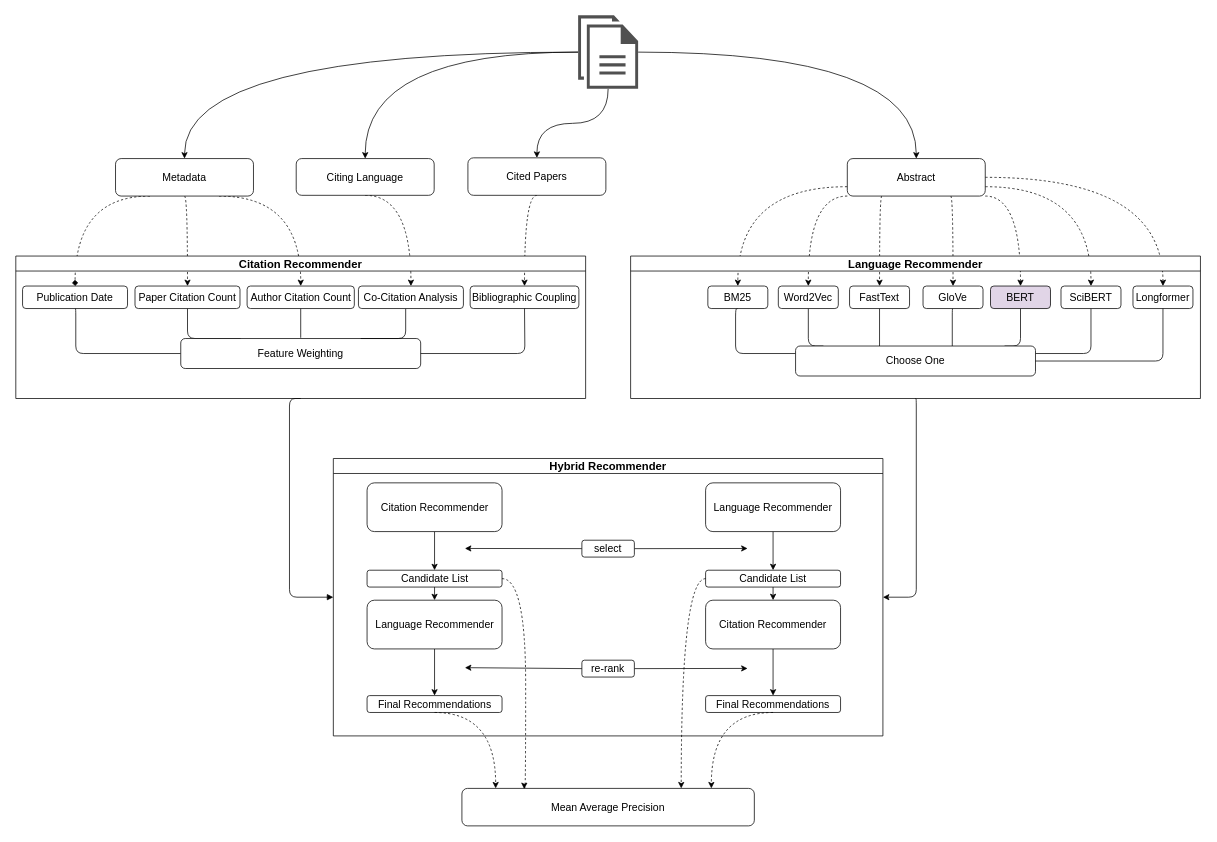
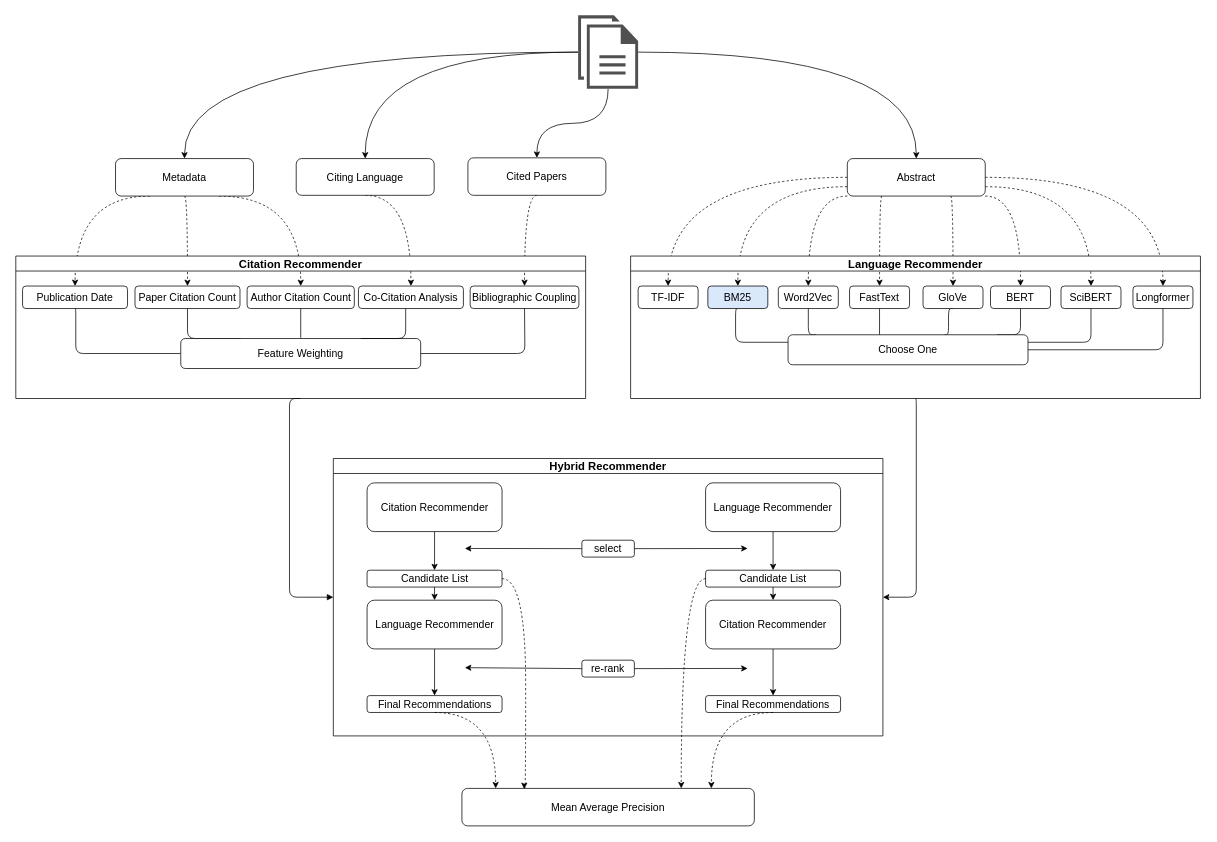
edge "Abstract" -> "TF-IDF": added
edge "Metadata" -> "Publication Date": arrowhead diamond -> classic
node "TF-IDF": added
node "BM25": fillcolor #ffffff -> #dae8fc
node "BERT": fillcolor #e1d5e7 -> #ffffff
node "Choose One": moved (915, 361) -> (908, 350)
